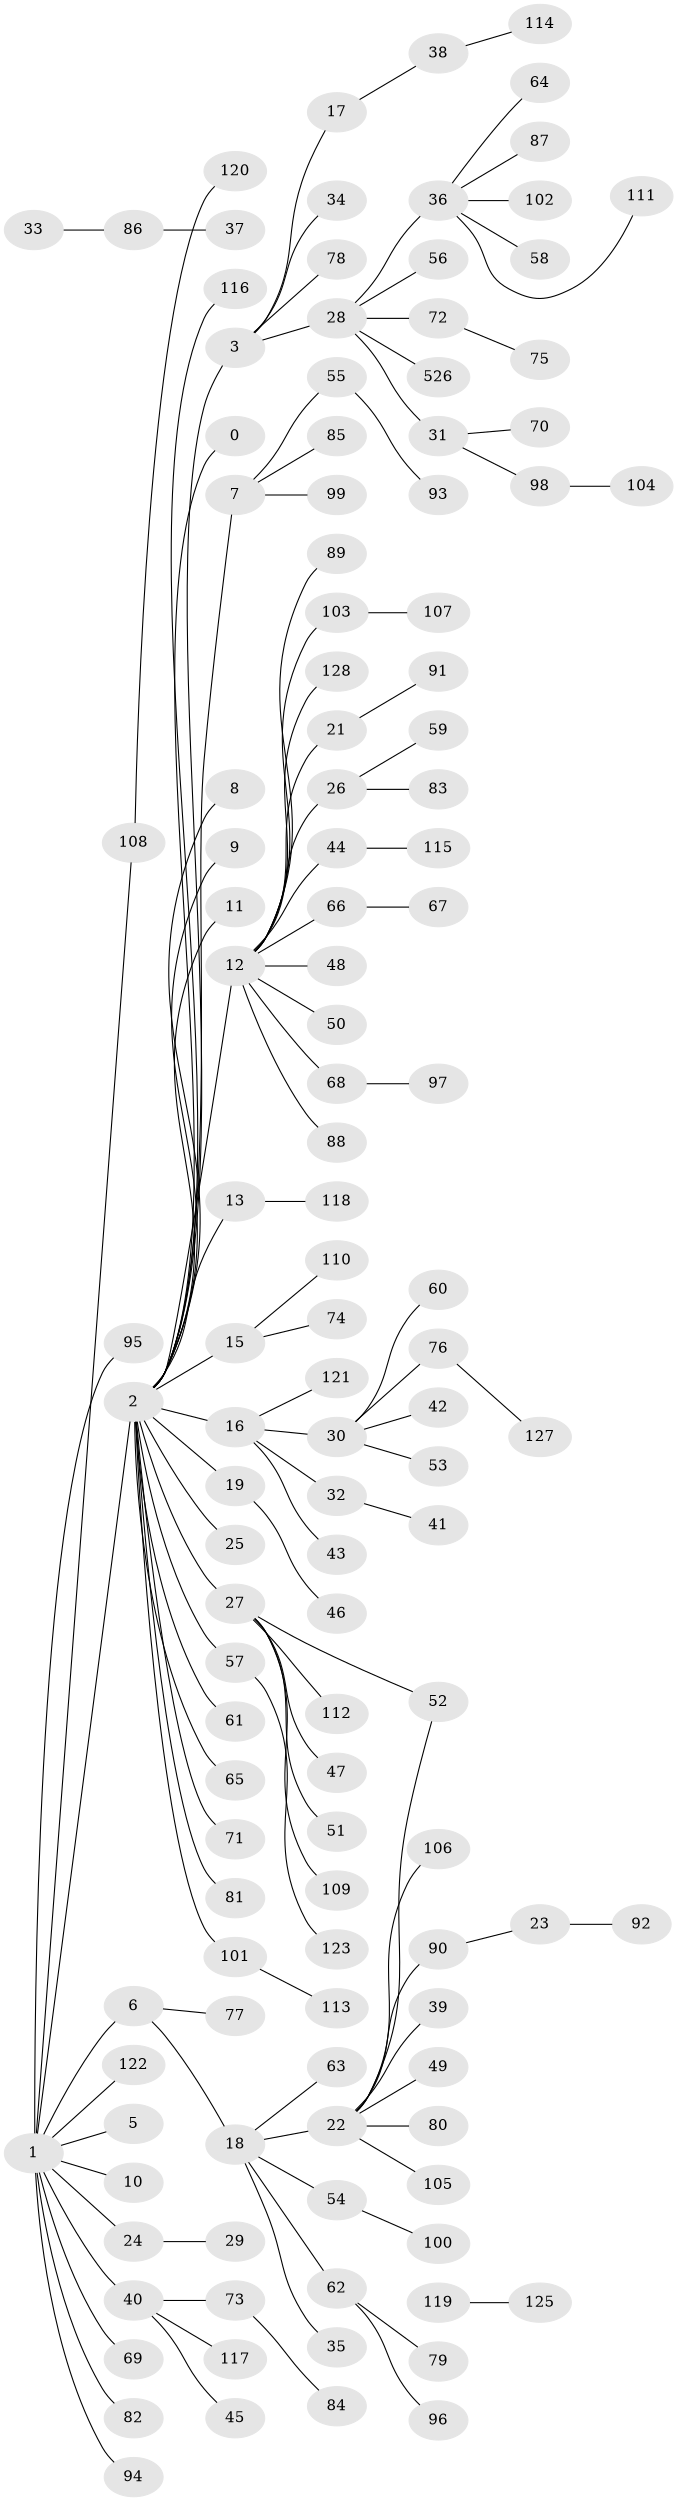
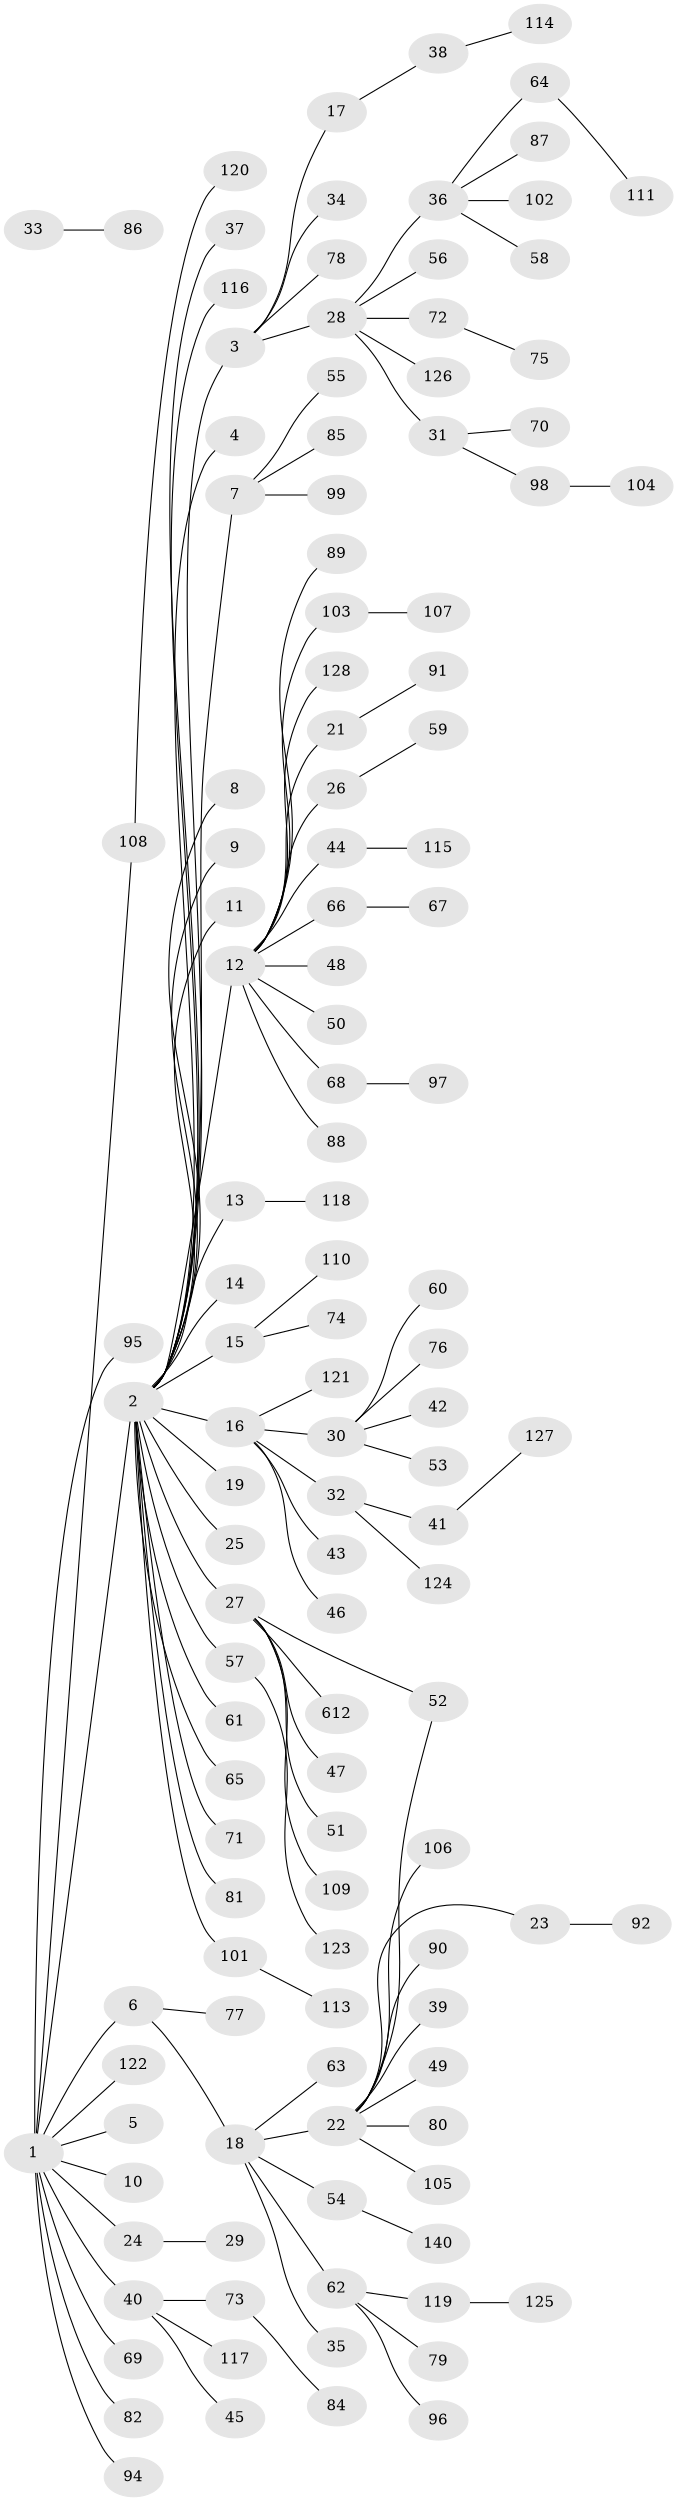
edge "86" -- "37": now "2" -- "37"
edge "111" -- "36": now "111" -- "64"
node "526": label "526" -> "126"
node "0": label "0" -> "4"
node "93": removed
node "83": removed
node "14": added
edge "76" -- "127": now "41" -- "127"
edge "19" -- "46": now "16" -- "46"
node "124": added
node "112": label "112" -> "612"
edge "23" -- "90": now "23" -- "22"
node "100": label "100" -> "140"
edge "62" -- "119": added
